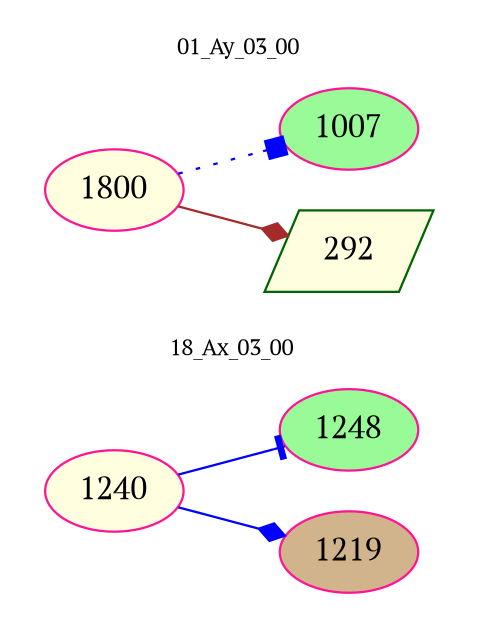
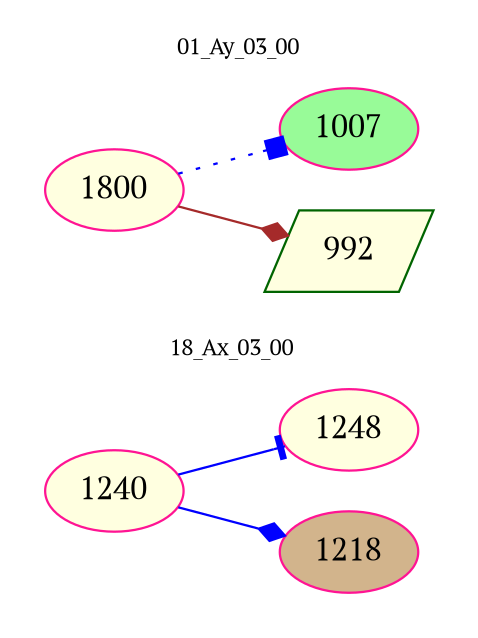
node "292": label "292" -> "992"
node "1248": fillcolor palegreen -> lightyellow
node "1219": label "1219" -> "1218"
